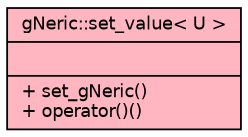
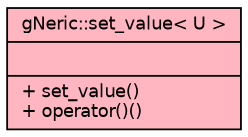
node "gNeric::set_value< U >": text "+ set_gNeric()" -> "+ set_value()"
